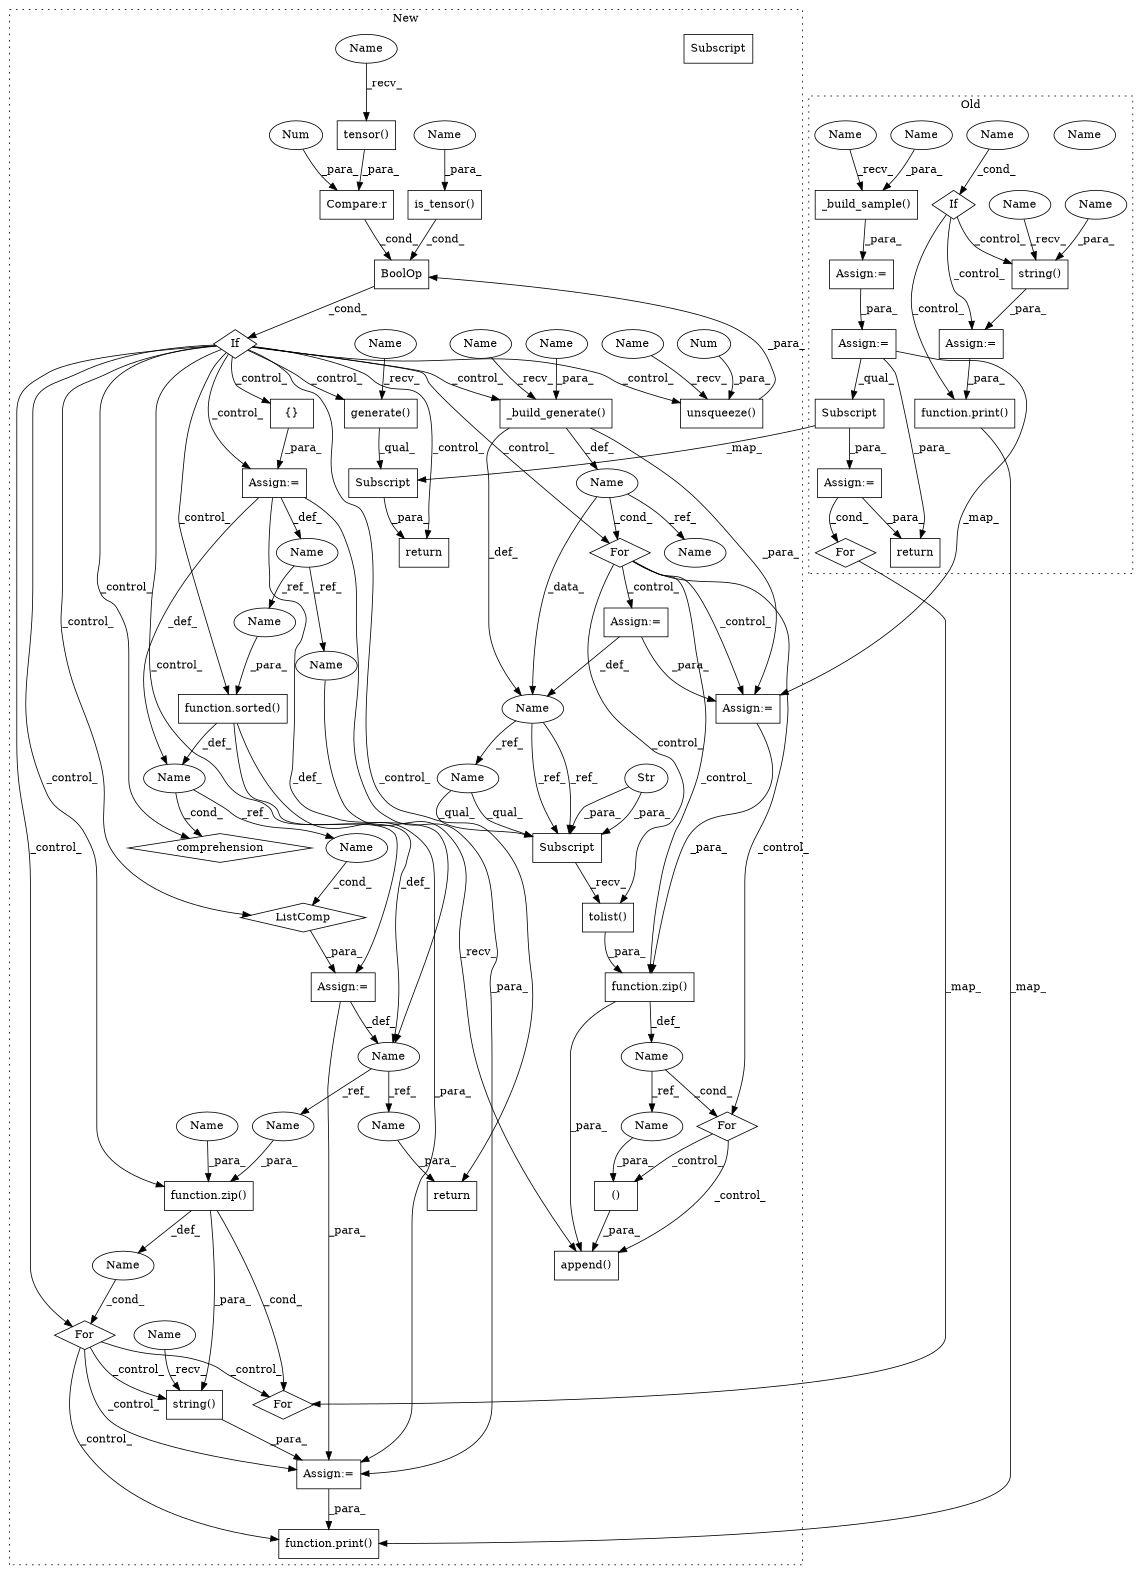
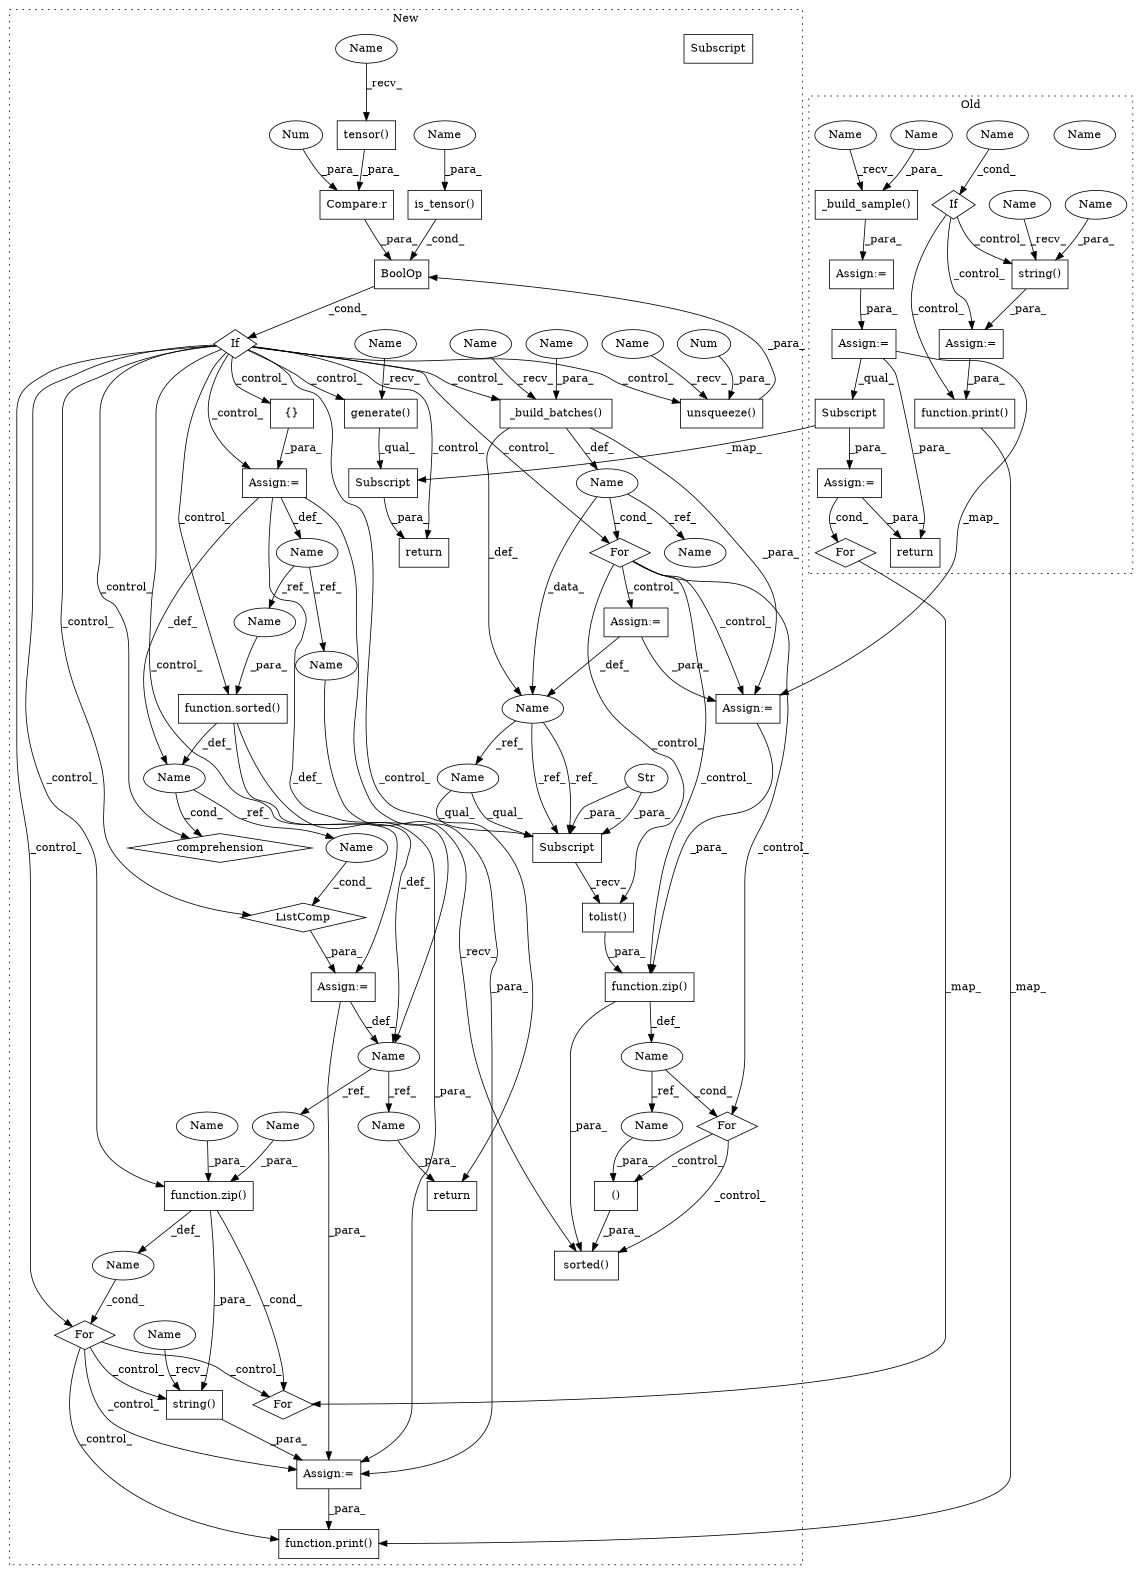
edge "Compare:r" -> "BoolOp": label "_cond_" -> "_para_"
node "_build_generate()": label "_build_generate()" -> "_build_batches()"
node "append()": label "append()" -> "sorted()"
